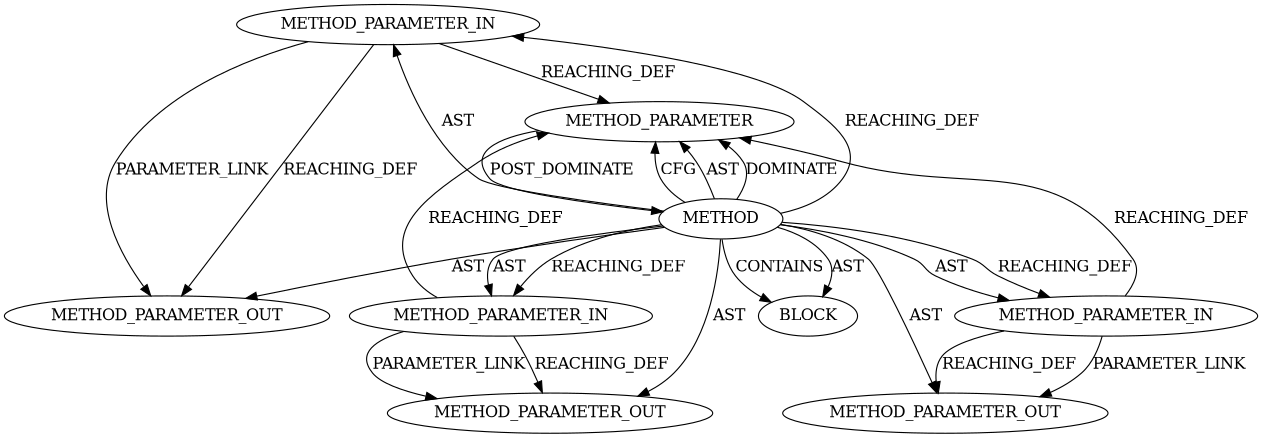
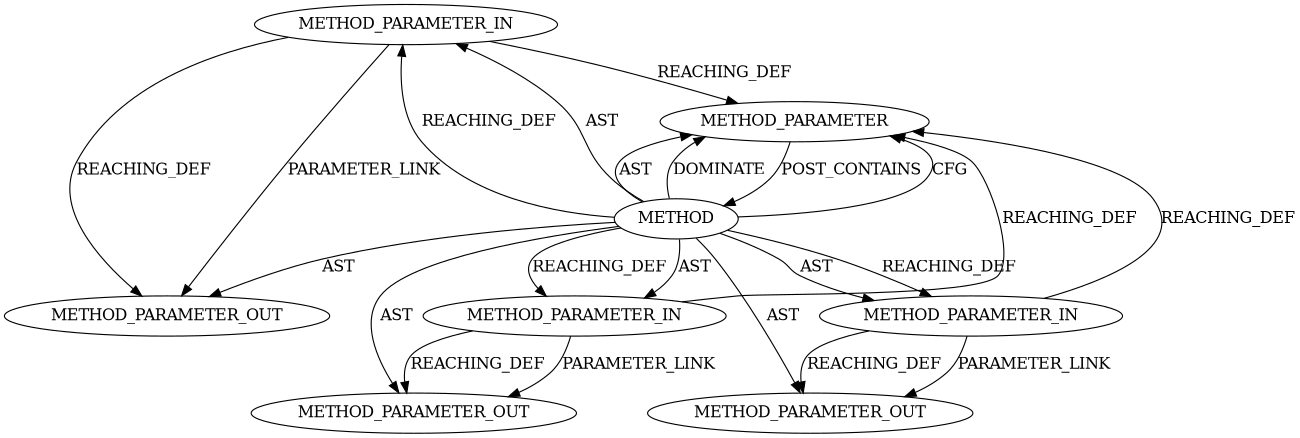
edge "METHOD_PARAMETER" -> "METHOD": label "POST_DOMINATE" -> "POST_CONTAINS"
node "BLOCK": removed
